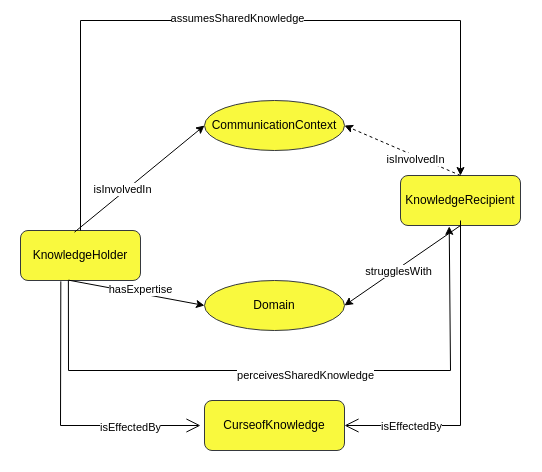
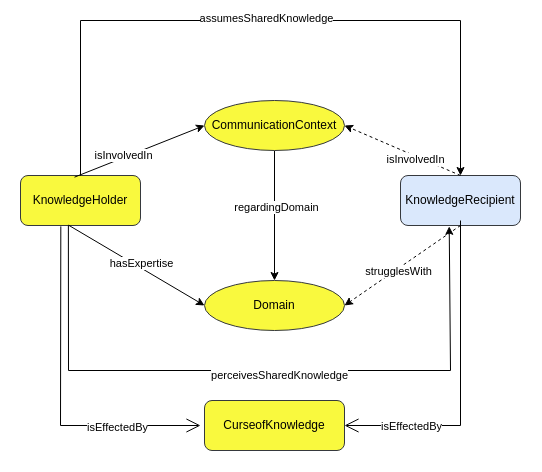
node "KnowledgeRecipient": fillcolor #f9f93e -> #dae8fc
edge "CommunicationContext" -> "Domain": added, label "regardingDomain"
edge "KnowledgeRecipient" -> "Domain": style solid -> dashed
node "KnowledgeHolder": moved (81, 256) -> (81, 201)
